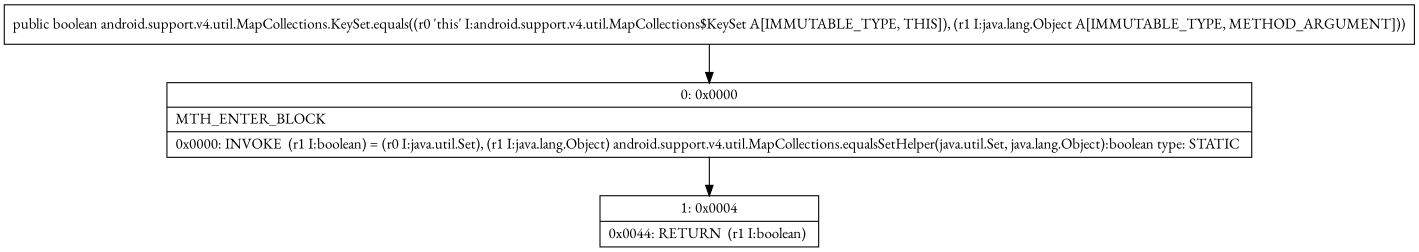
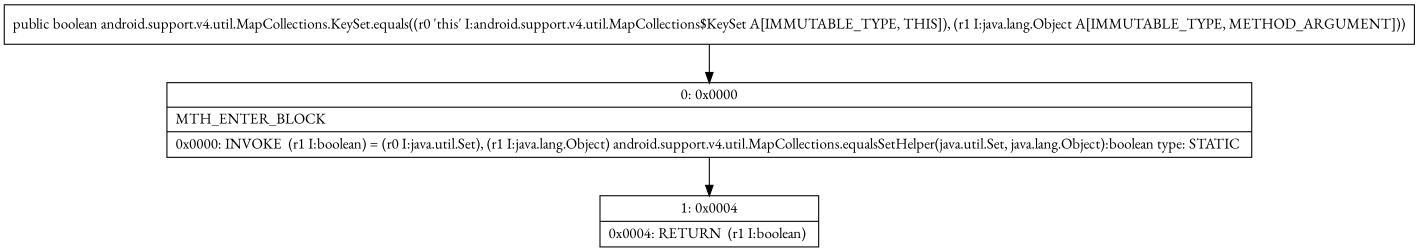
node "1: 0x0004": text "0x0044: RETURN  (r1 I:boolean)" -> "0x0004: RETURN  (r1 I:boolean)"
